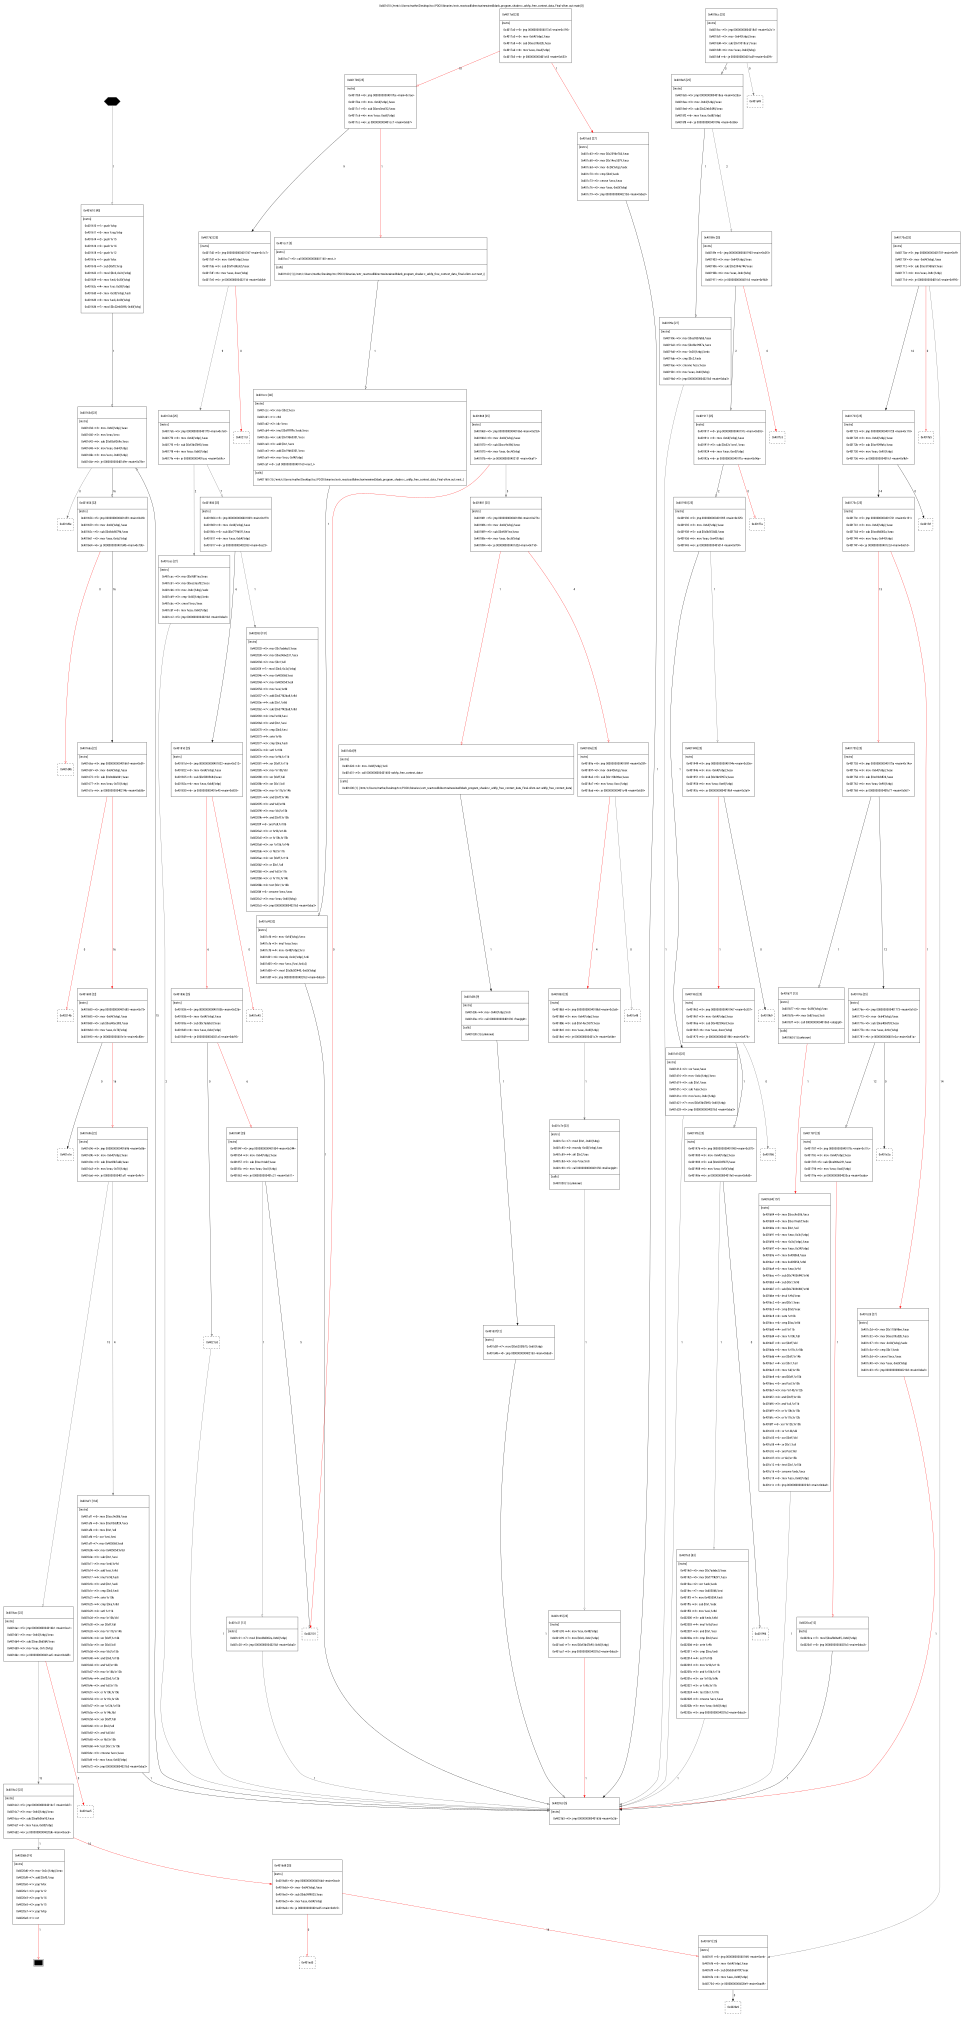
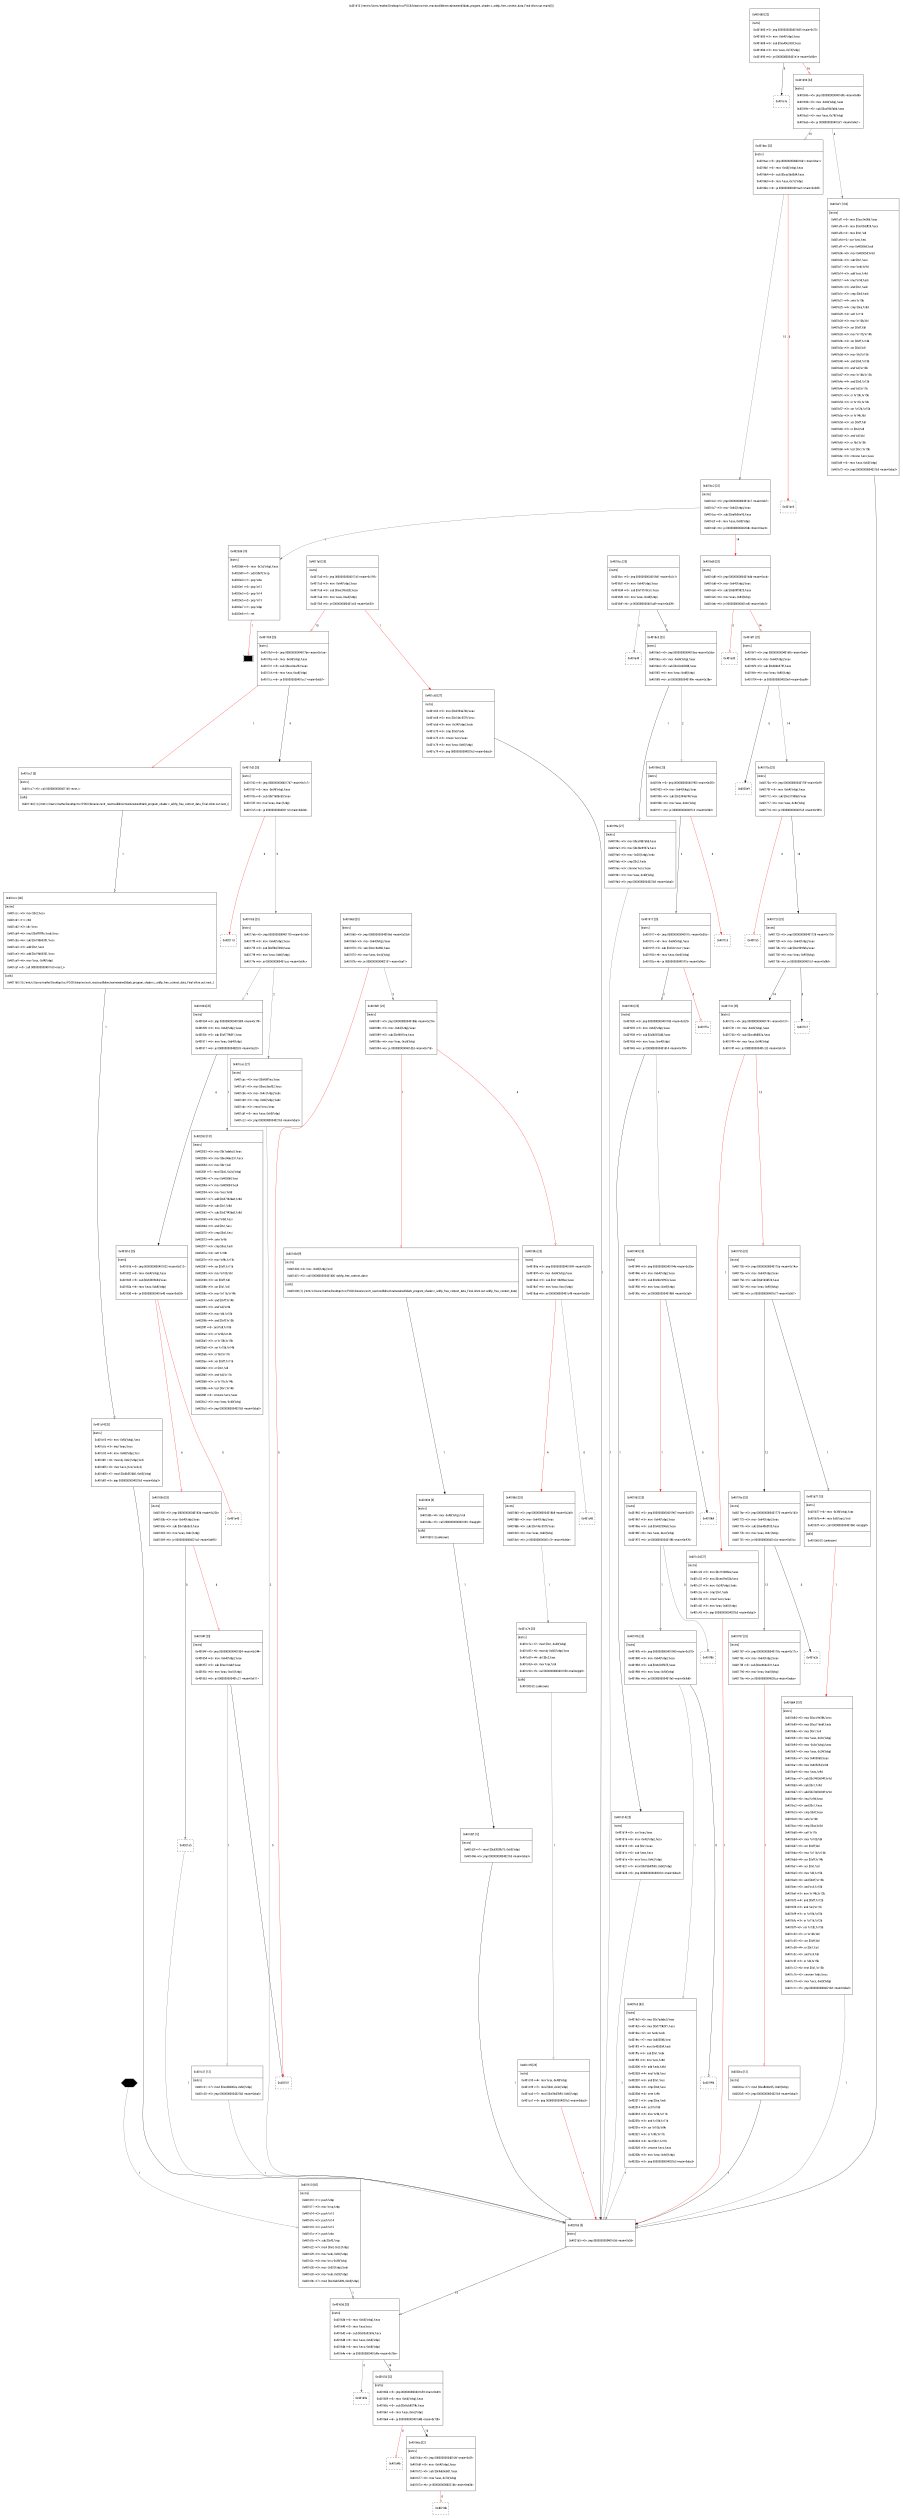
edge "0x40166a [22]" -> "0x401680 [22]": removed, label "16"
edge "0x40170a [25]" -> "0x4016f1 [25]": reversed
